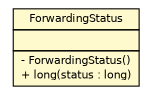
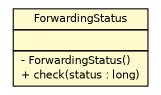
node "ForwardingStatus": text "+ long(status : long)" -> "+ check(status : long)"
